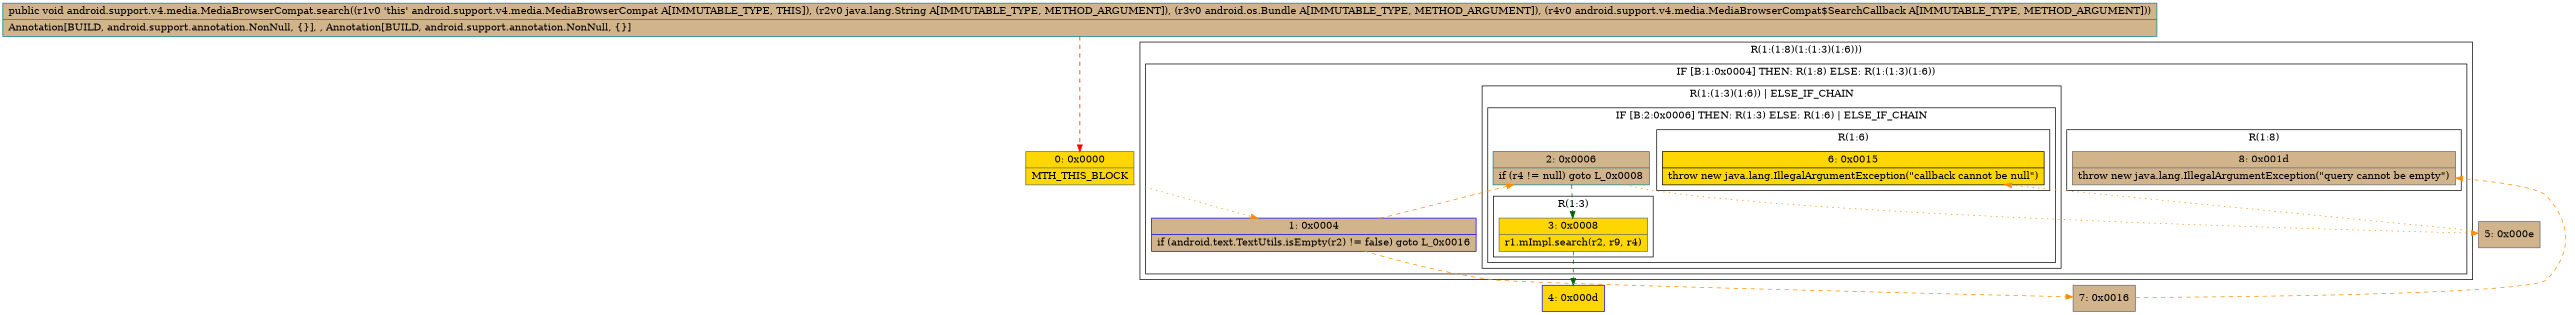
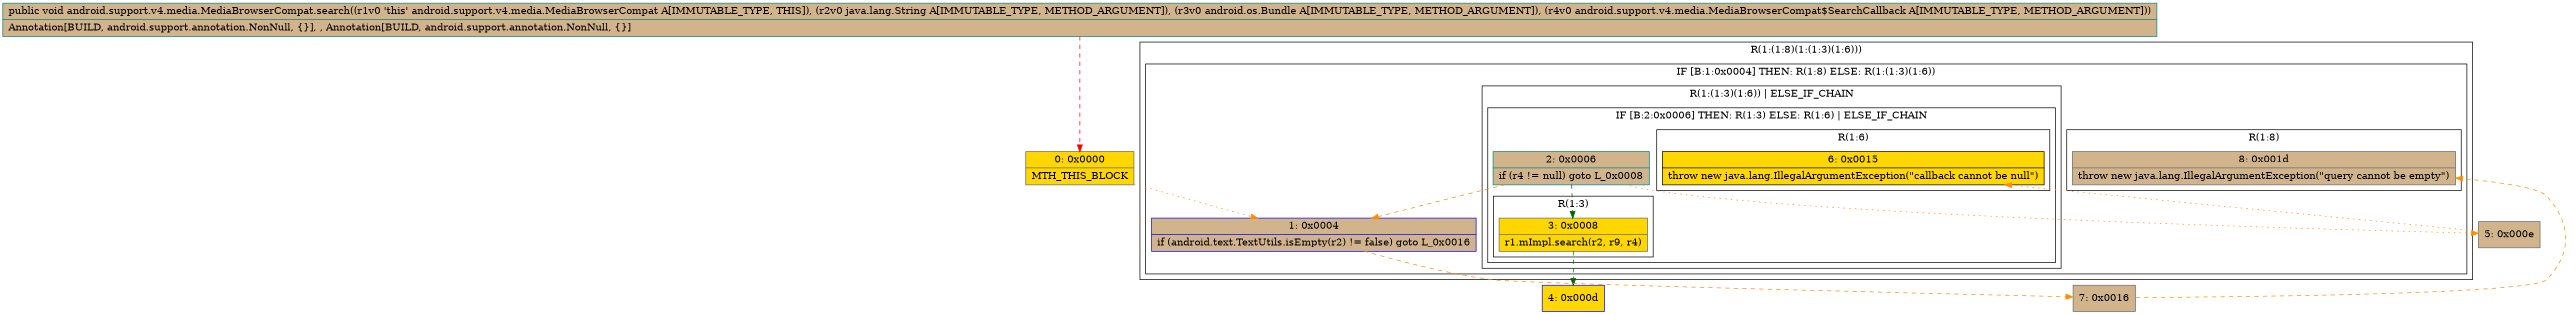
edge "1: 0x0004" -> "2: 0x0006": reversed
